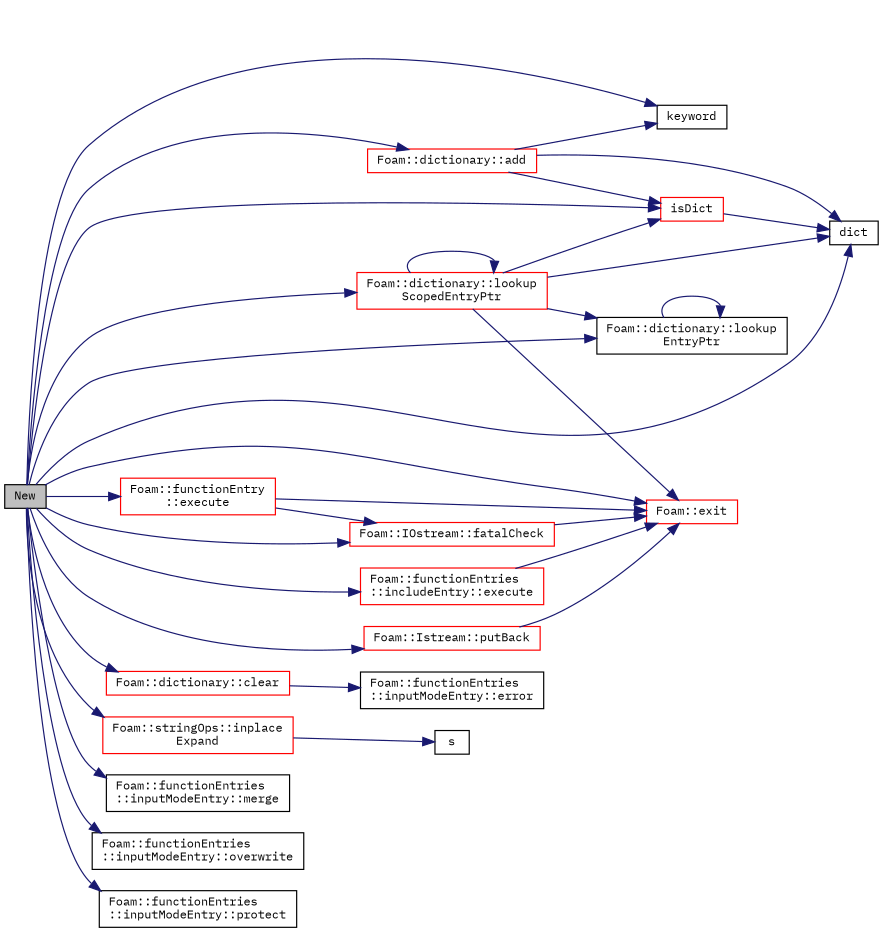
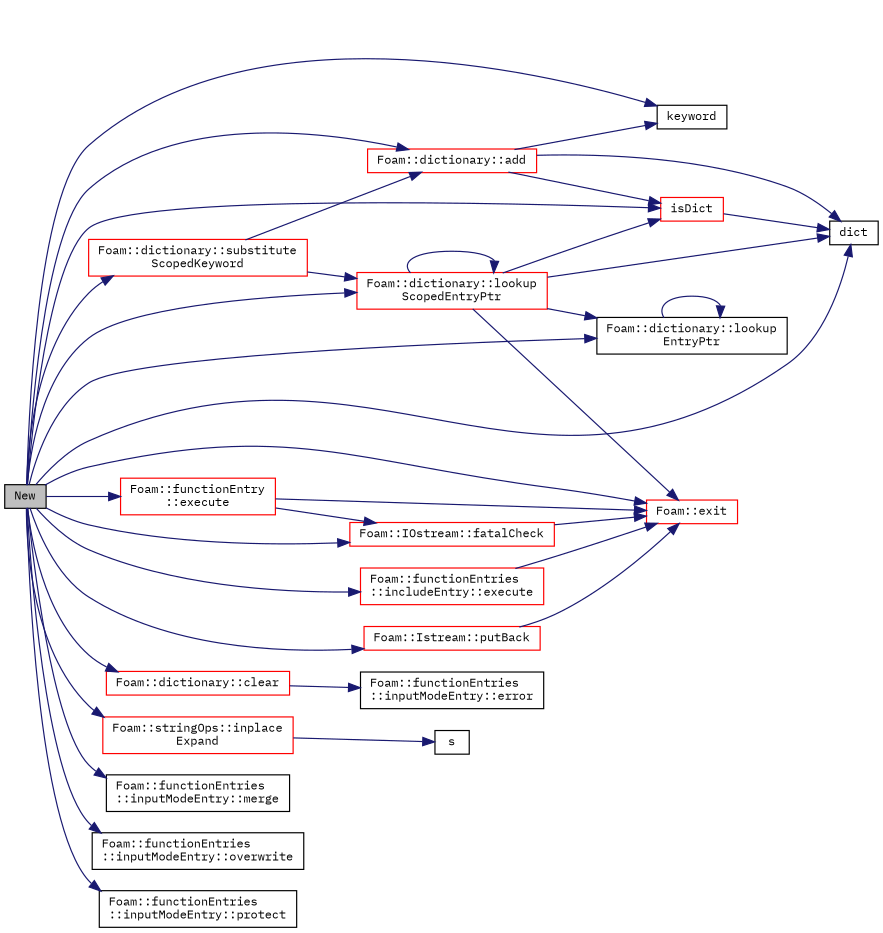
node "Foam::dictionary::substitute ScopedKeyword": added
